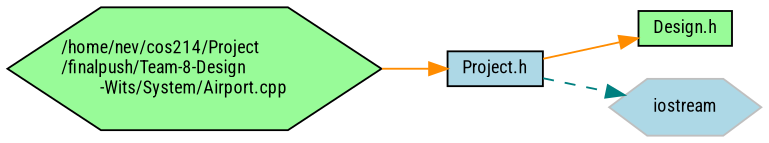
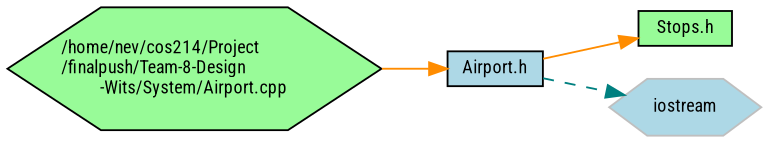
node "Design.h": label "Design.h" -> "Stops.h"
node "Project.h": label "Project.h" -> "Airport.h"
